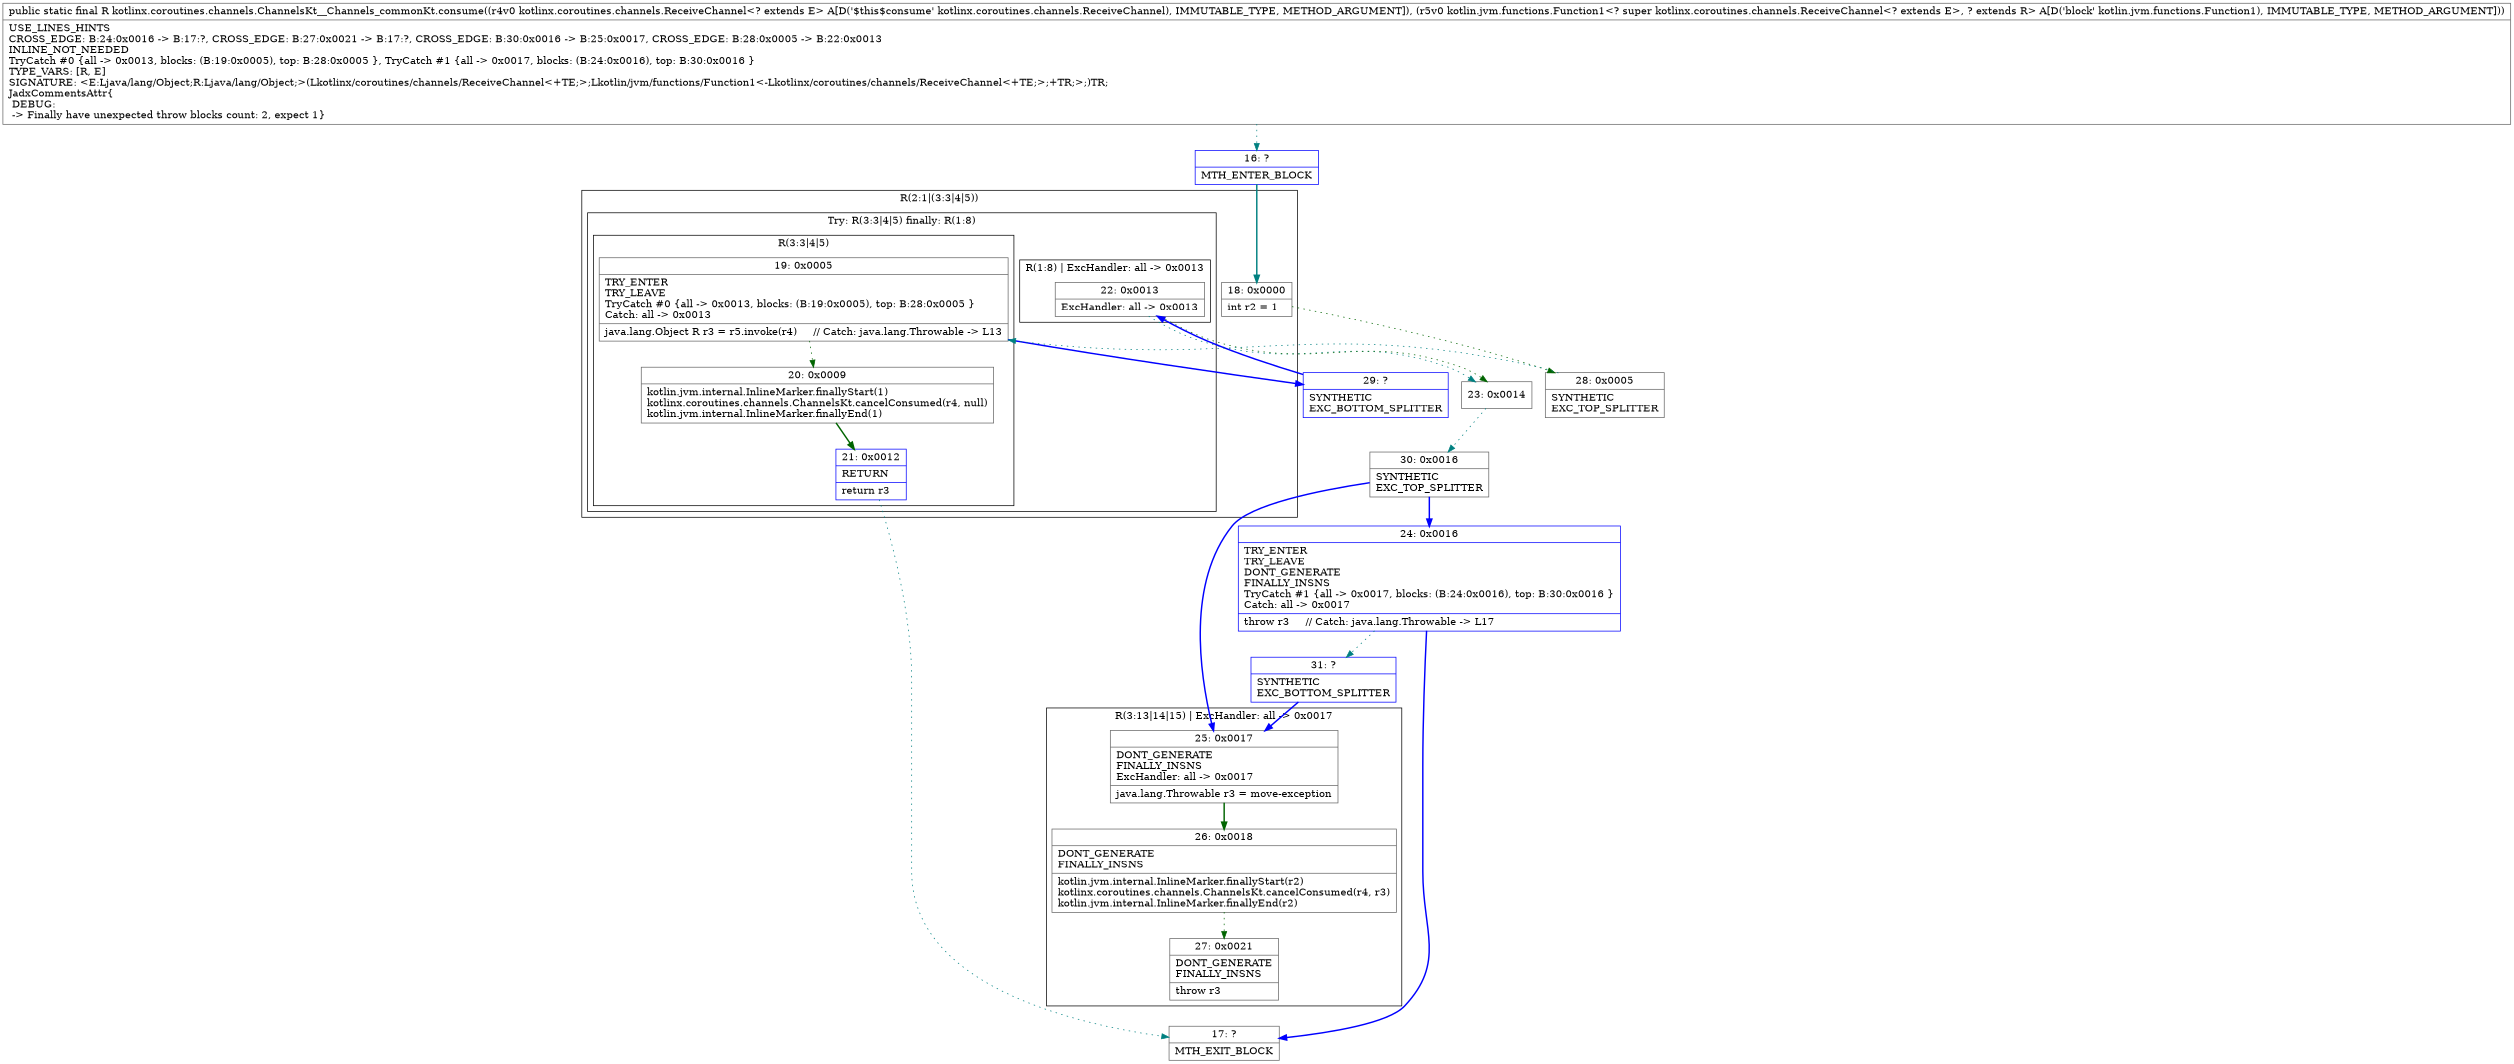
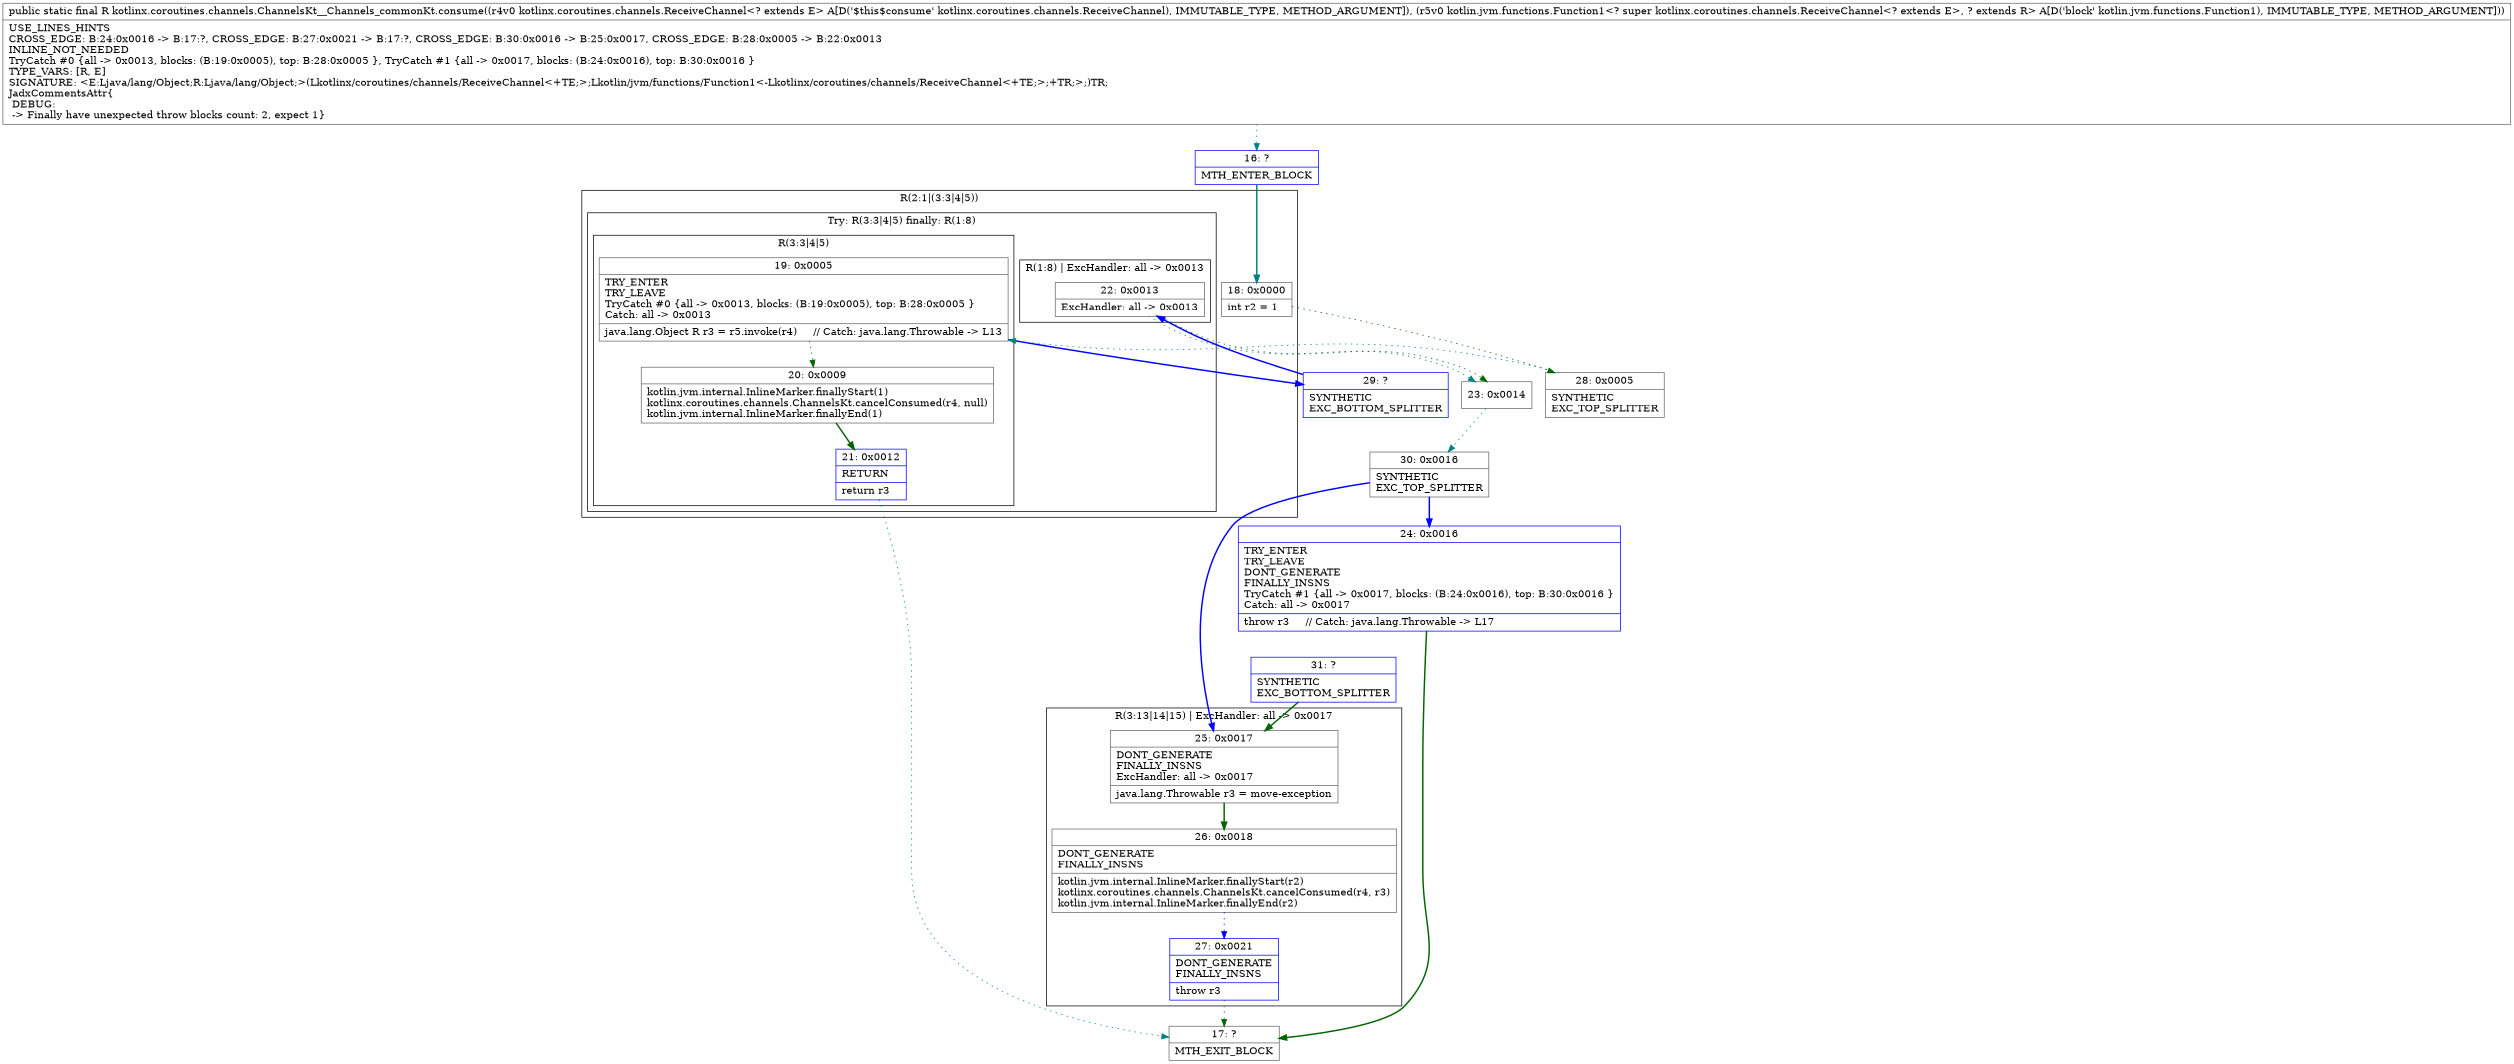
edge "24: 0x0016" -> "31: ?": removed
edge "31: ?" -> "25: 0x0017": color blue -> darkgreen
edge "24: 0x0016" -> "17: ?": color blue -> darkgreen
edge "26: 0x0018" -> "27: 0x0021": color darkgreen -> blue
node "27: 0x0021": color gray40 -> blue
edge "27: 0x0021" -> "17: ?": added
